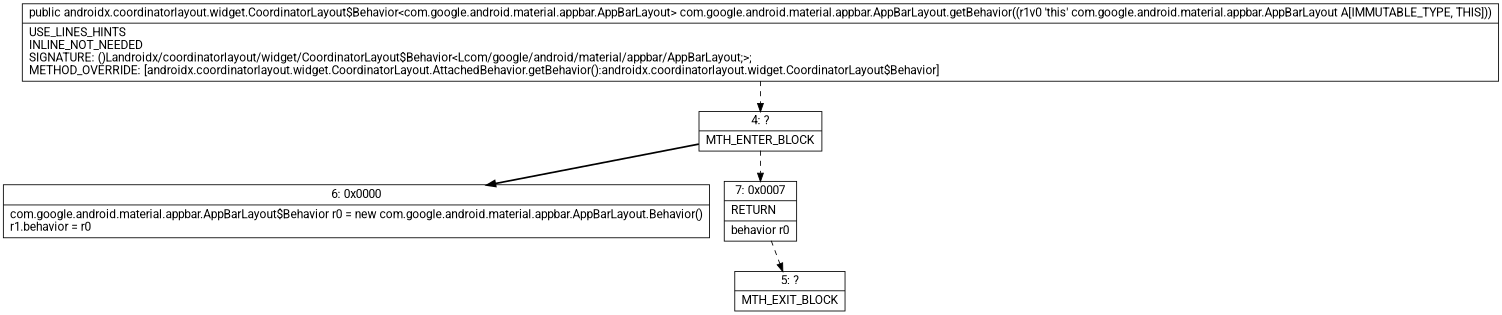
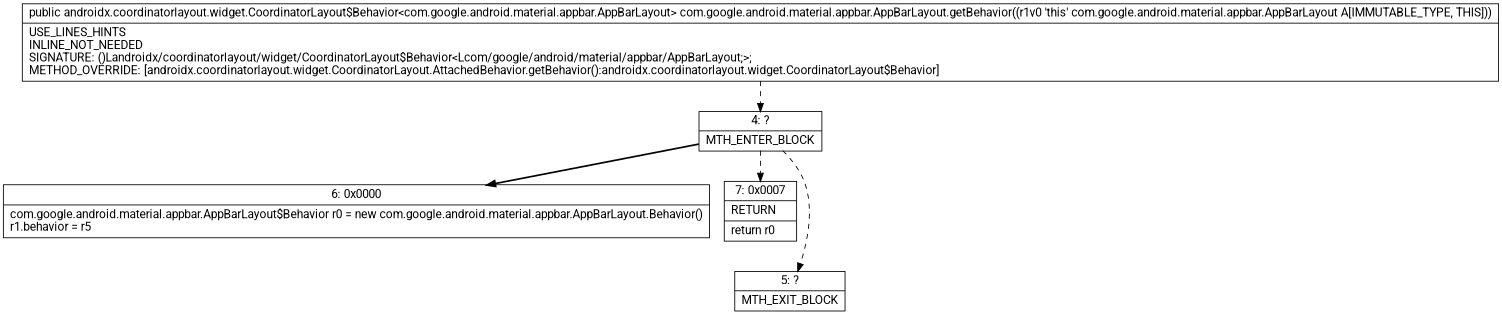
node "6: 0x0000": text "r1.behavior = r0" -> "r1.behavior = r5"
node "7: 0x0007": text "behavior r0" -> "return r0"
edge "7: 0x0007" -> "5: ?": now "4: ?" -> "5: ?"
